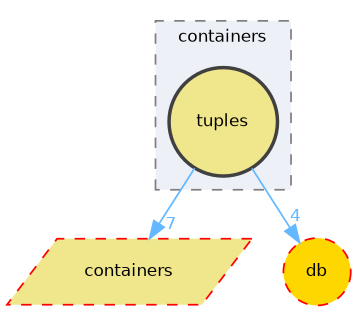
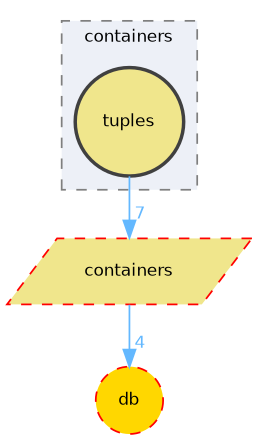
edge "tuples" -> "db": now "containers" -> "db"
